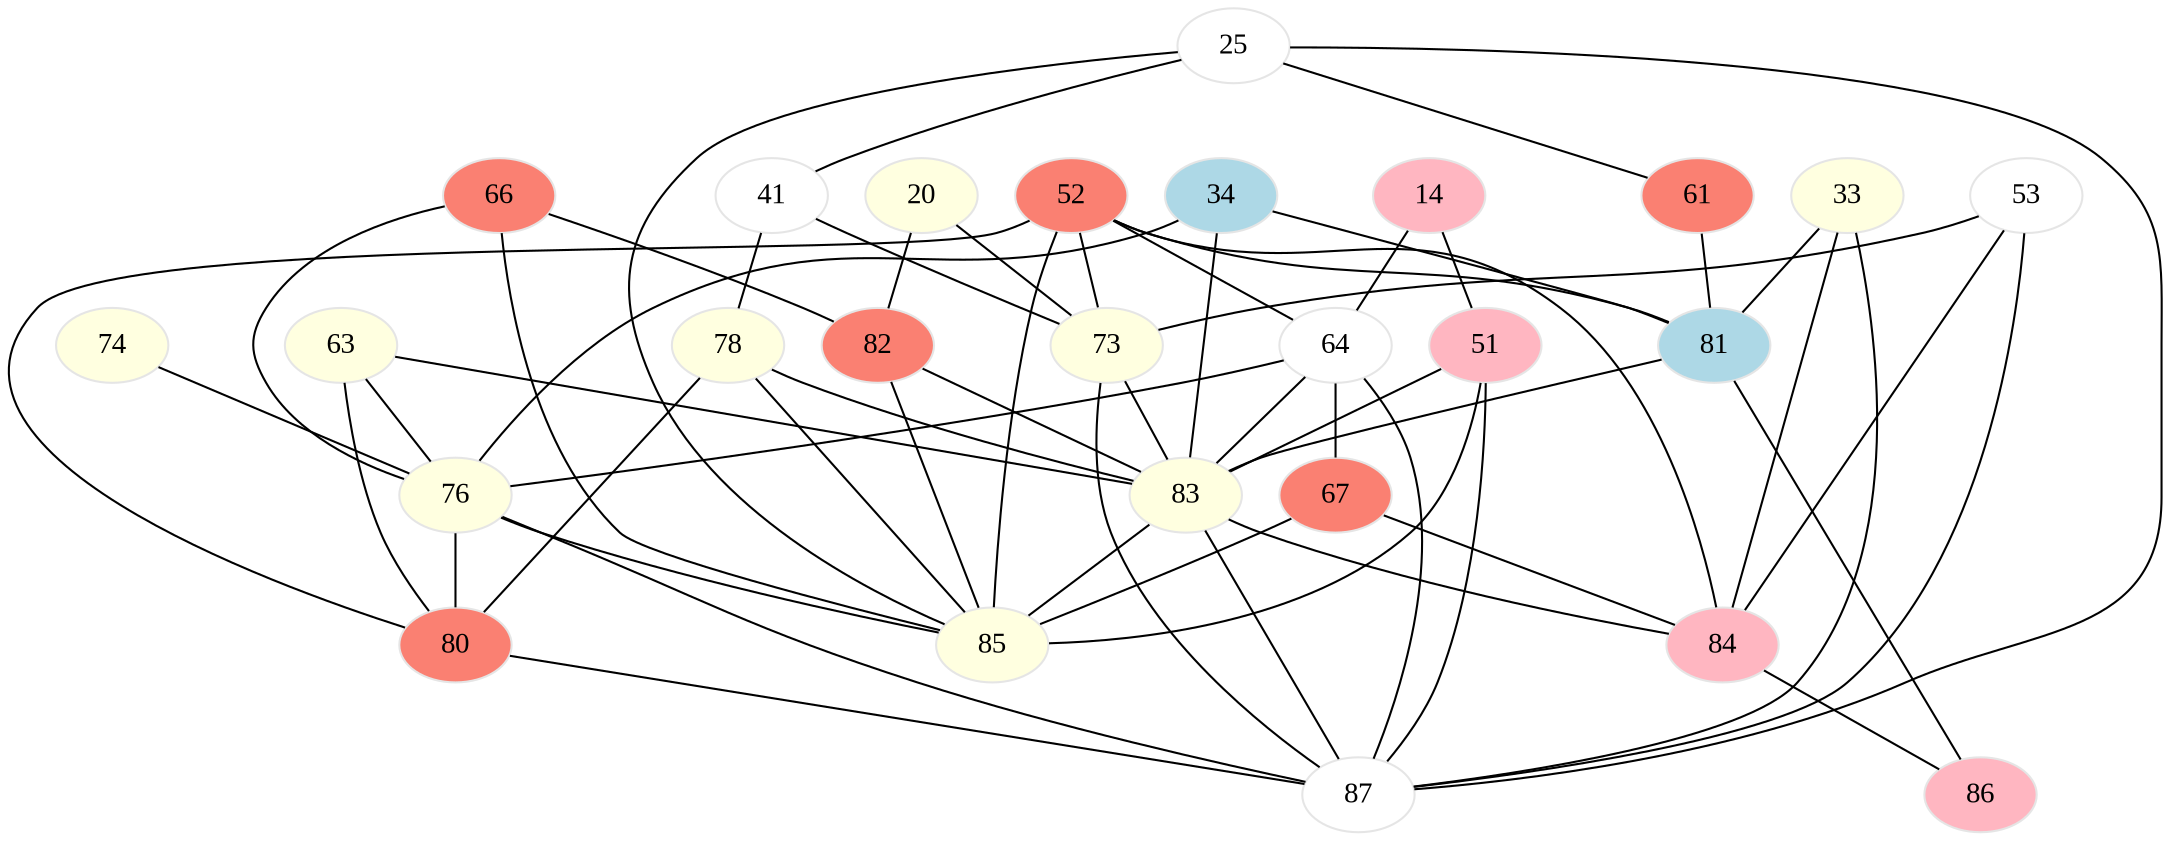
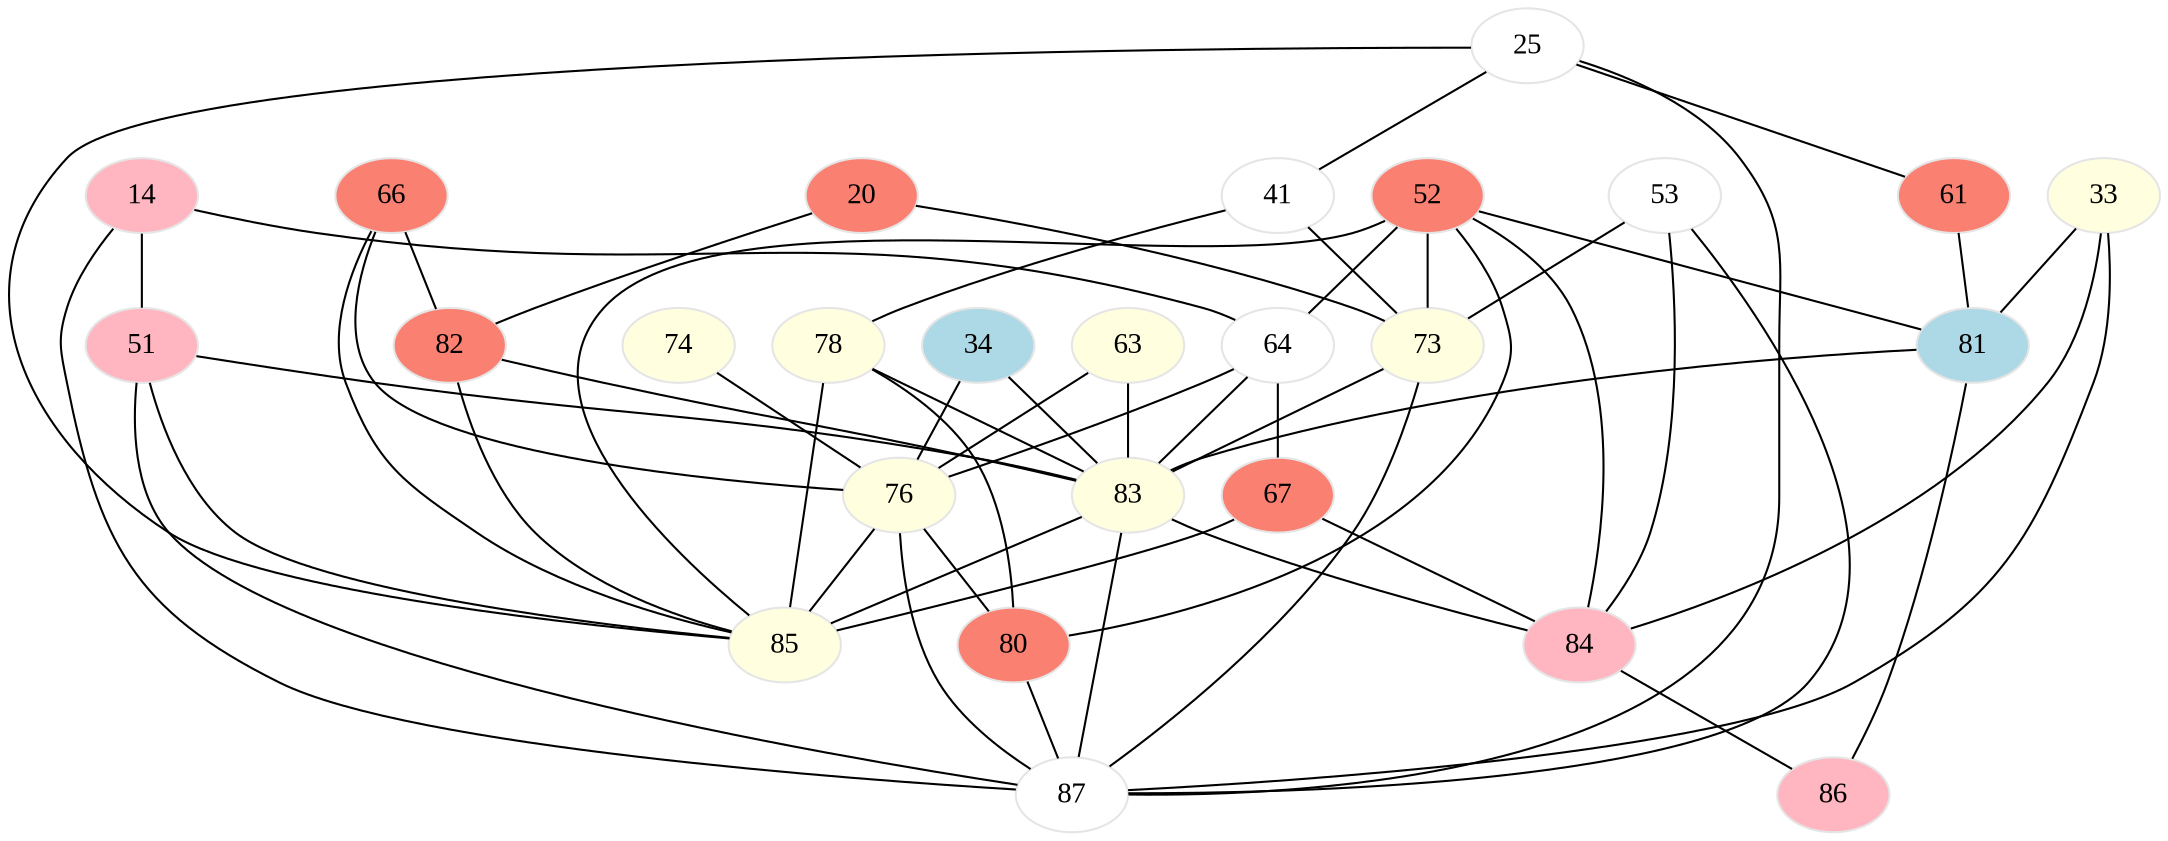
node "20": fillcolor lightyellow -> salmon
edge "34" -- "81": removed
edge "63" -- "80": removed
edge "64" -- "87": now "14" -- "87"
